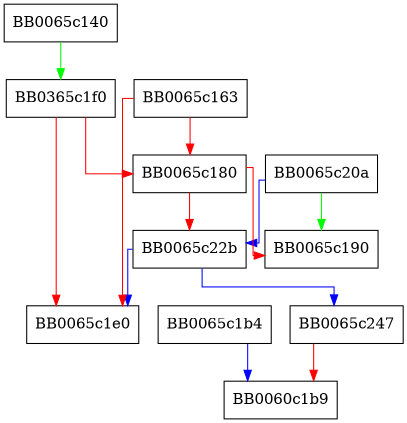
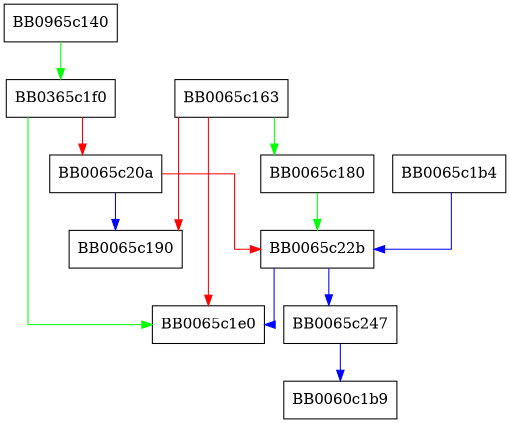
node "BB0065c140": label "BB0065c140" -> "BB0965c140"
edge "BB0065c163" -> "BB0065c180": color red -> green
edge "BB0365c1f0" -> "BB0065c180": now "BB0365c1f0" -> "BB0065c20a"
edge "BB0365c1f0" -> "BB0065c1e0": color red -> green
edge "BB0065c180" -> "BB0065c22b": color red -> green
edge "BB0065c20a" -> "BB0065c190": color green -> blue
edge "BB0065c180" -> "BB0065c190": now "BB0065c163" -> "BB0065c190"
edge "BB0065c20a" -> "BB0065c22b": color blue -> red
edge "BB0065c1b4" -> "BB0060c1b9": now "BB0065c1b4" -> "BB0065c22b"
edge "BB0065c247" -> "BB0060c1b9": color red -> blue
